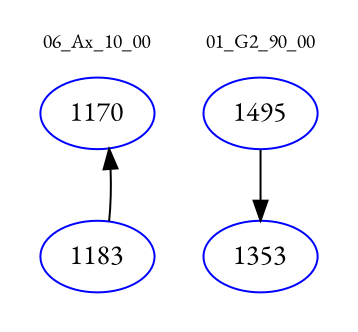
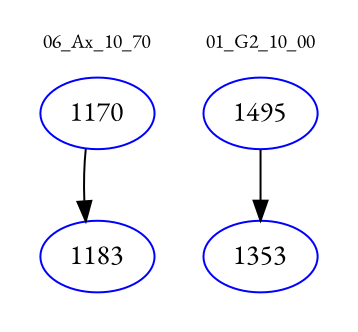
cluster "06_Ax_10_00": label "06_Ax_10_00" -> "06_Ax_10_70"
cluster "01_G2_90_00": label "01_G2_90_00" -> "01_G2_10_00"
edge "1183" -> "1170": reversed
